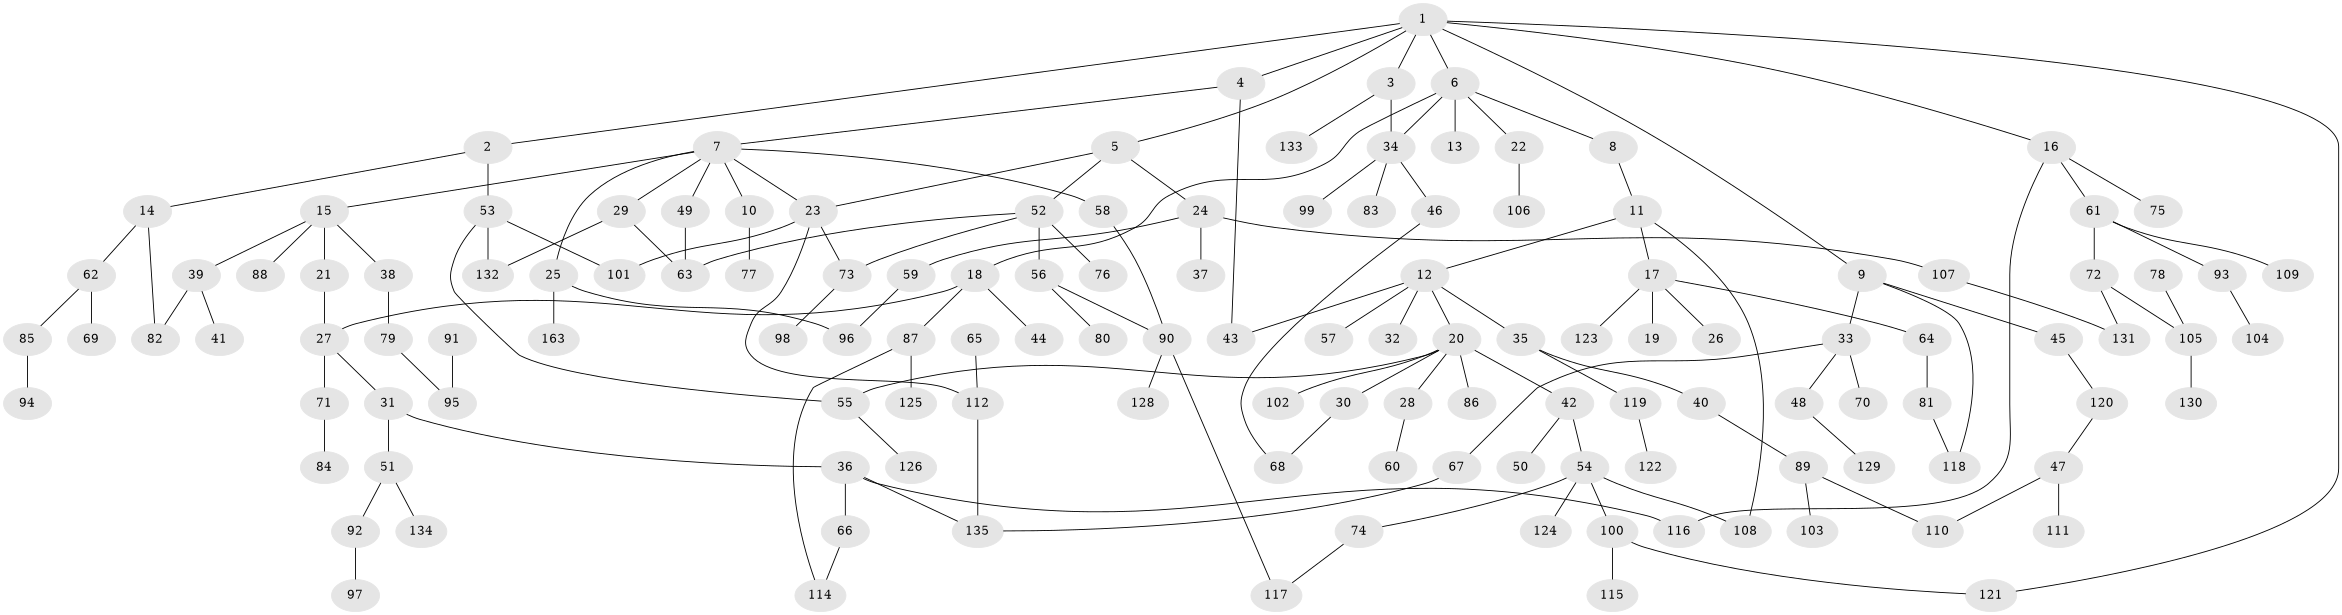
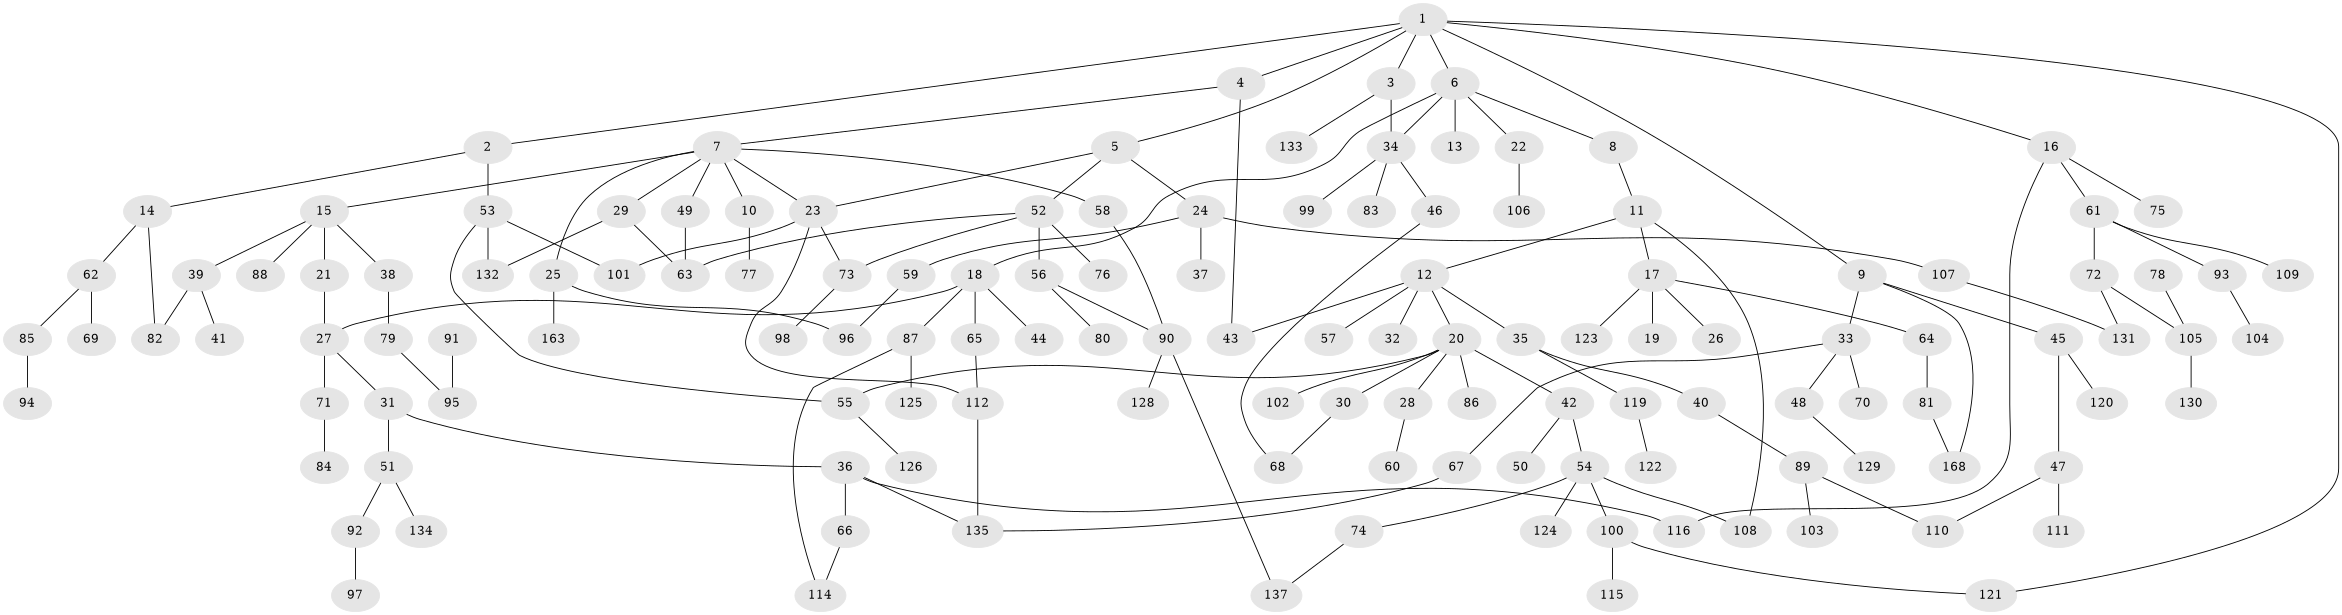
edge "18" -- "65": added
edge "120" -- "47": now "45" -- "47"
node "118": label "118" -> "168"
node "117": label "117" -> "137"
